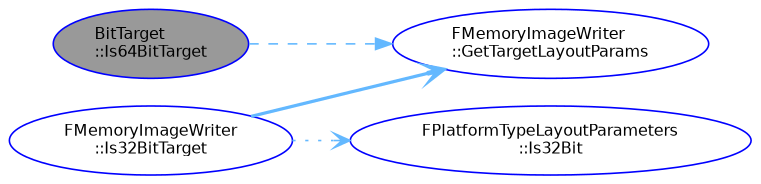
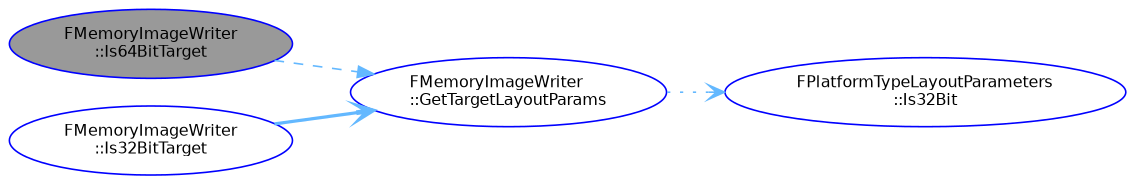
node "BitTarget ::Is64BitTarget": label "BitTarget ::Is64BitTarget" -> "FMemoryImageWriter ::Is64BitTarget"
edge "FMemoryImageWriter ::Is32BitTarget" -> "FPlatformTypeLayoutParameters ::Is32Bit": now "FMemoryImageWriter ::GetTargetLayoutParams" -> "FPlatformTypeLayoutParameters ::Is32Bit"
